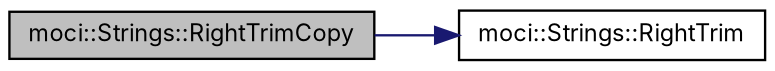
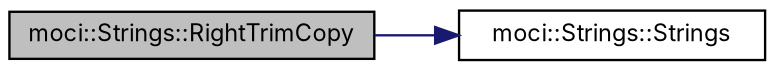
node "moci::Strings::RightTrim": label "moci::Strings::RightTrim" -> "moci::Strings::Strings"
